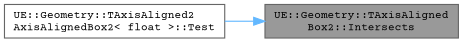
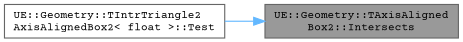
node "UE::Geometry::TAxisAligned2 AxisAlignedBox2< float >::Test": label "UE::Geometry::TAxisAligned2 AxisAlignedBox2< float >::Test" -> "UE::Geometry::TIntrTriangle2 AxisAlignedBox2< float >::Test"
